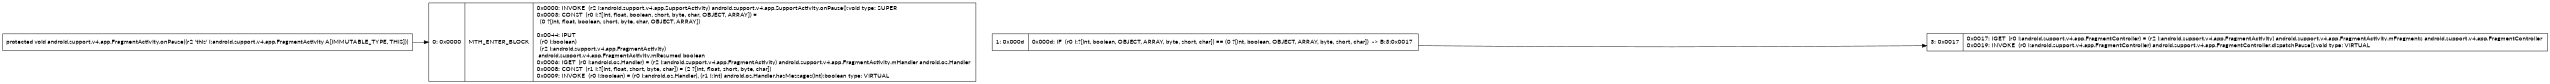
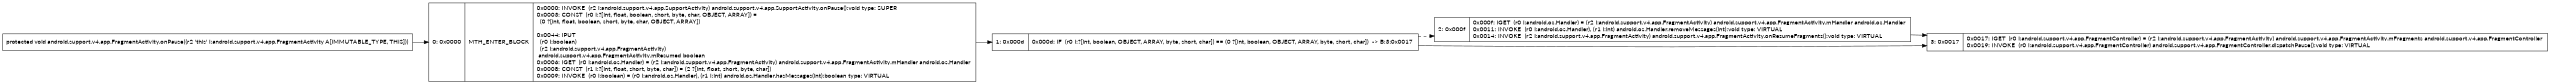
node "2: 0x000f": added
edge "0: 0x0000" -> "1: 0x000d": added
